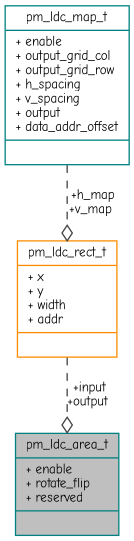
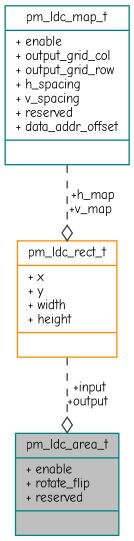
node "pm_ldc_map_t": text "+ output" -> "+ reserved"
node "pm_ldc_rect_t": text "+ addr" -> "+ height"
